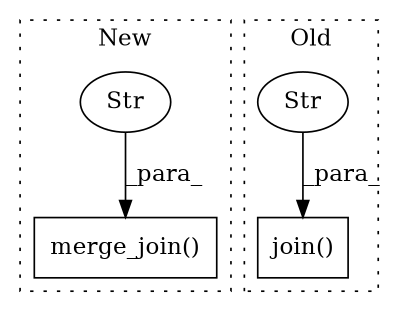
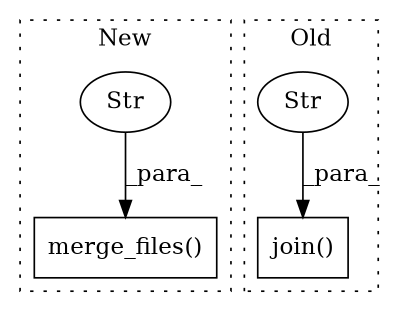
node "merge_join()": label "merge_join()" -> "merge_files()"
